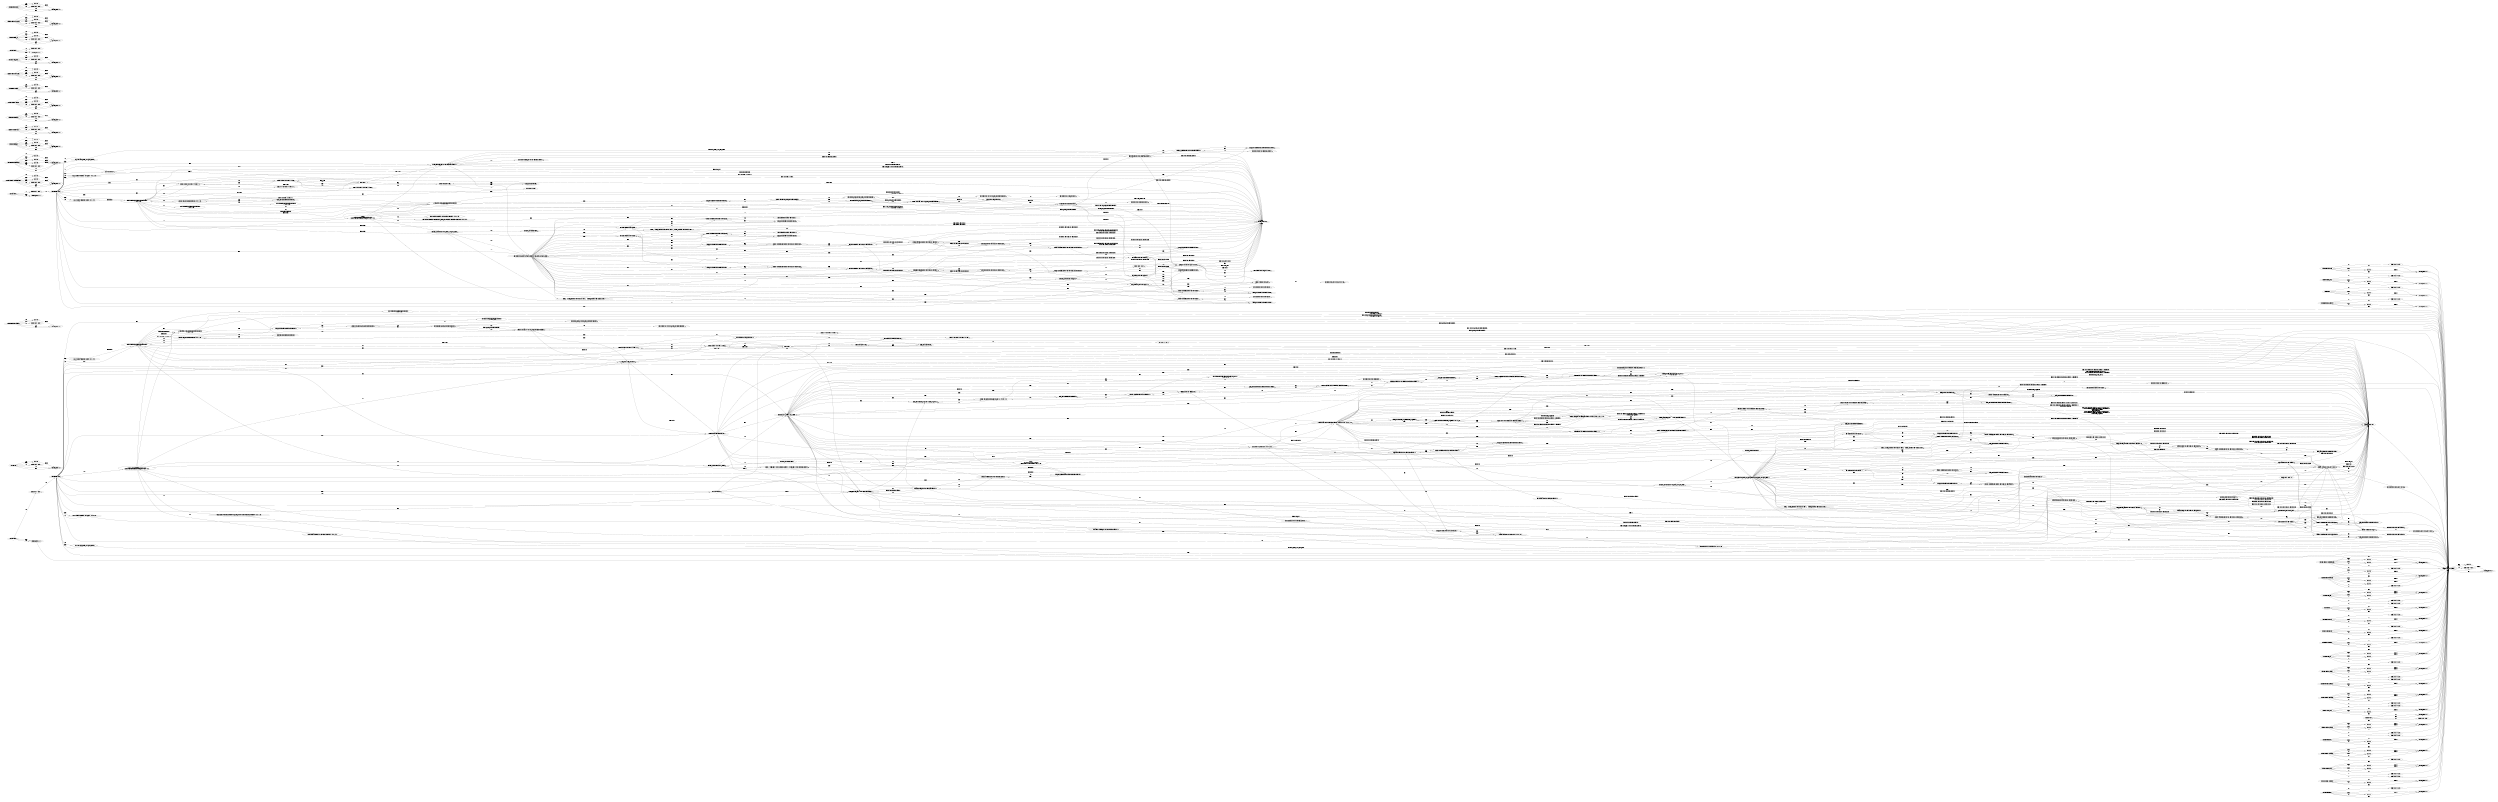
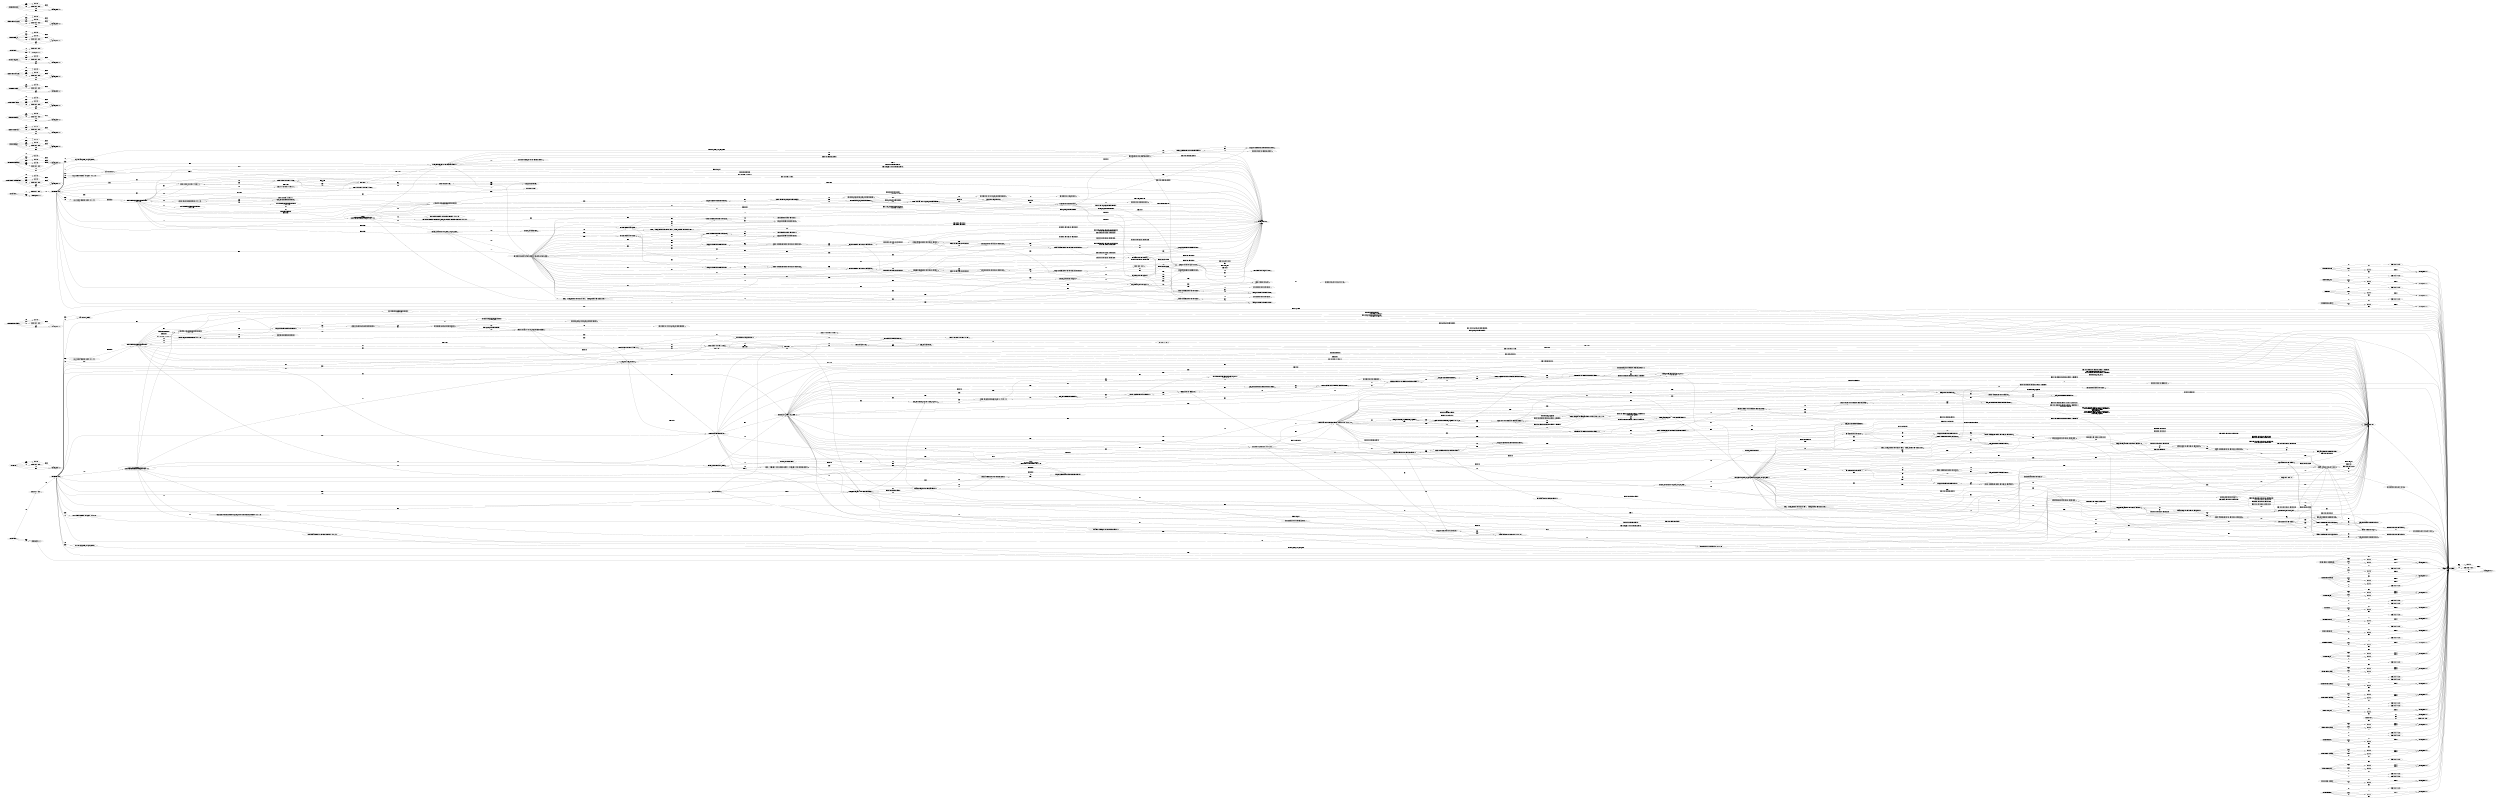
node "(PARAM,bool should_succeed)": added
